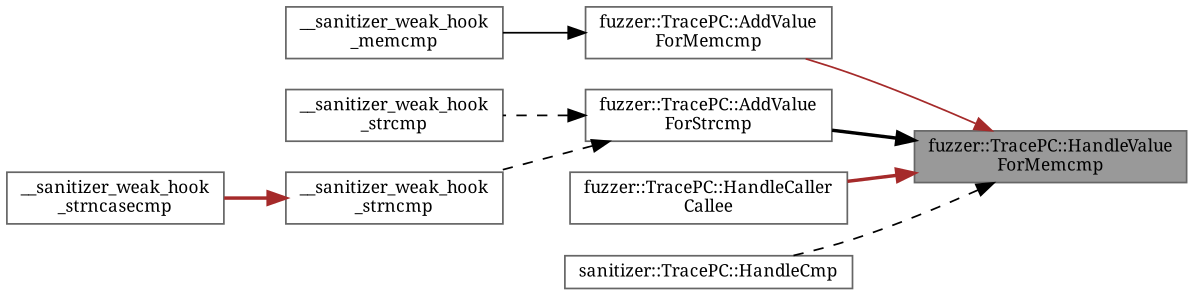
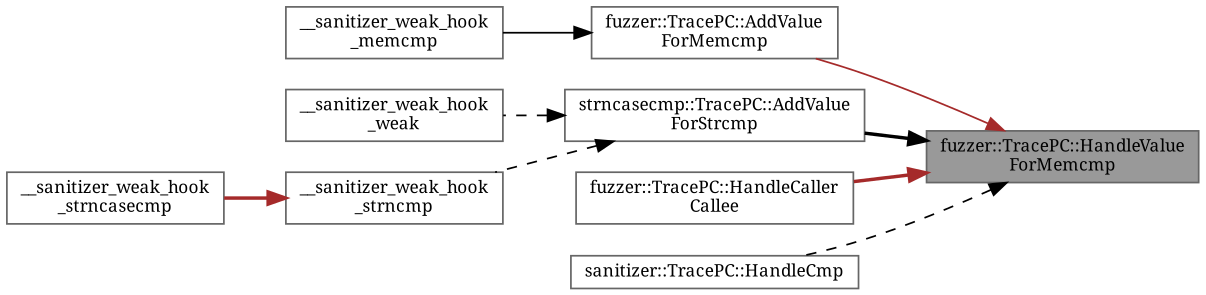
node "__sanitizer_weak_hook _strcmp": label "__sanitizer_weak_hook _strcmp" -> "__sanitizer_weak_hook _weak"
node "fuzzer::TracePC::AddValue ForStrcmp": label "fuzzer::TracePC::AddValue ForStrcmp" -> "strncasecmp::TracePC::AddValue ForStrcmp"
